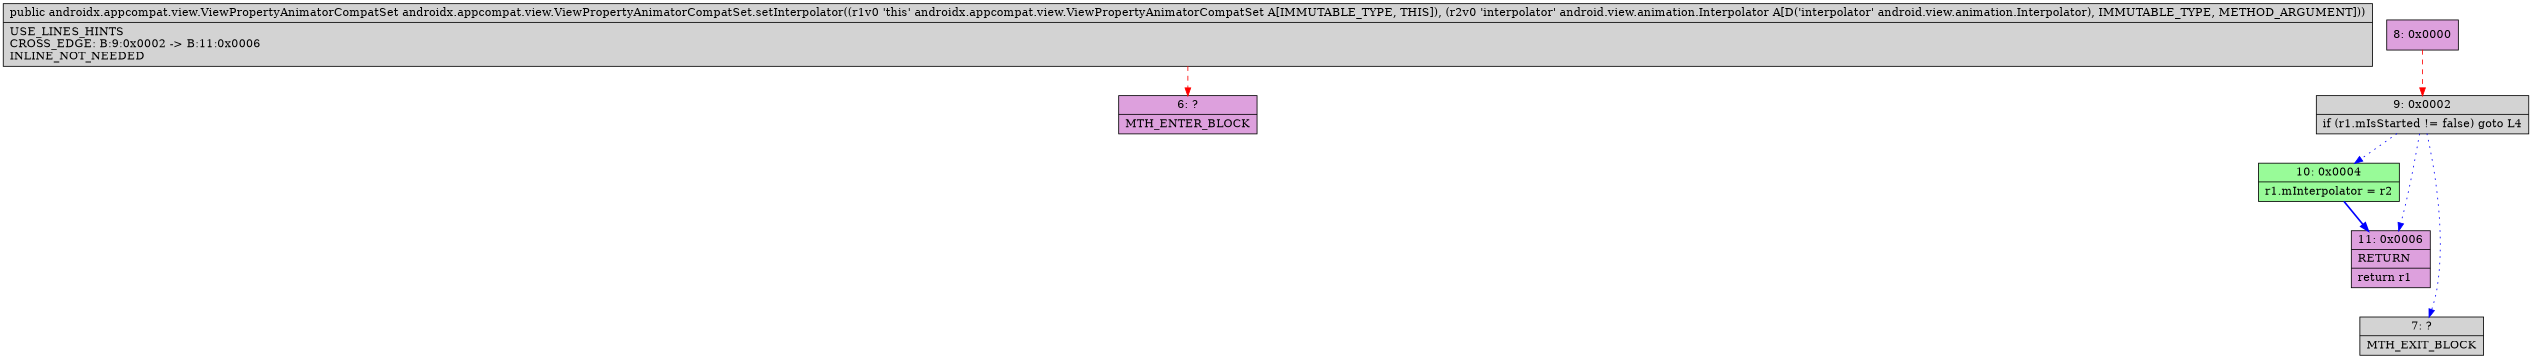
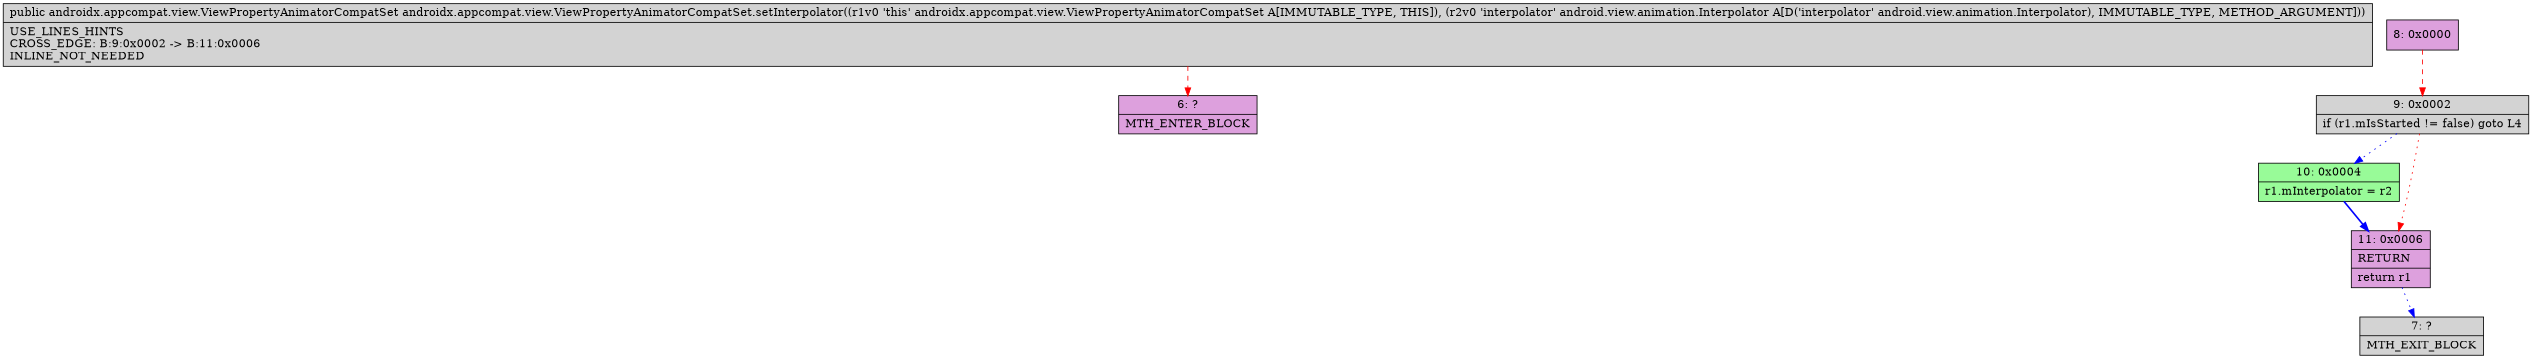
edge "9: 0x0002" -> "11: 0x0006": color blue -> red
edge "9: 0x0002" -> "7: ?": now "11: 0x0006" -> "7: ?"
